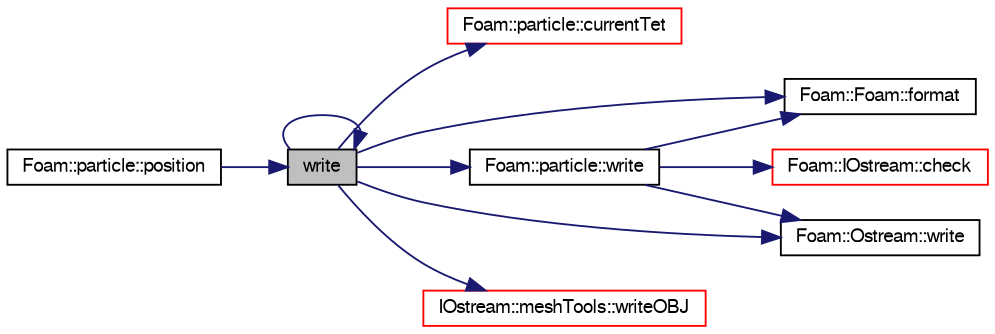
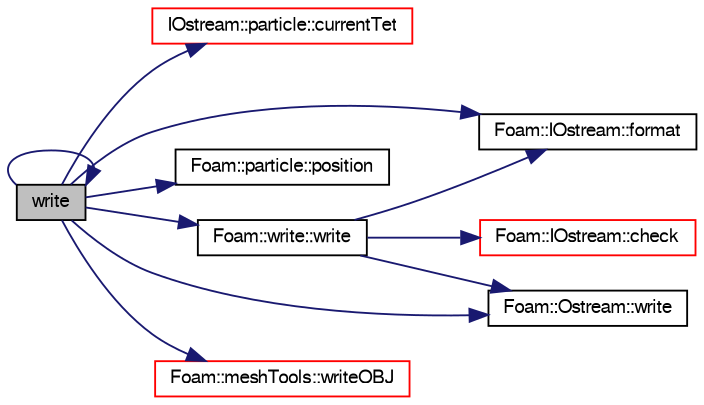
node "Foam::particle::currentTet": label "Foam::particle::currentTet" -> "IOstream::particle::currentTet"
node "Foam::Foam::format": label "Foam::Foam::format" -> "Foam::IOstream::format"
edge "Foam::particle::position" -> "write": reversed
node "Foam::particle::write": label "Foam::particle::write" -> "Foam::write::write"
node "IOstream::meshTools::writeOBJ": label "IOstream::meshTools::writeOBJ" -> "Foam::meshTools::writeOBJ"
